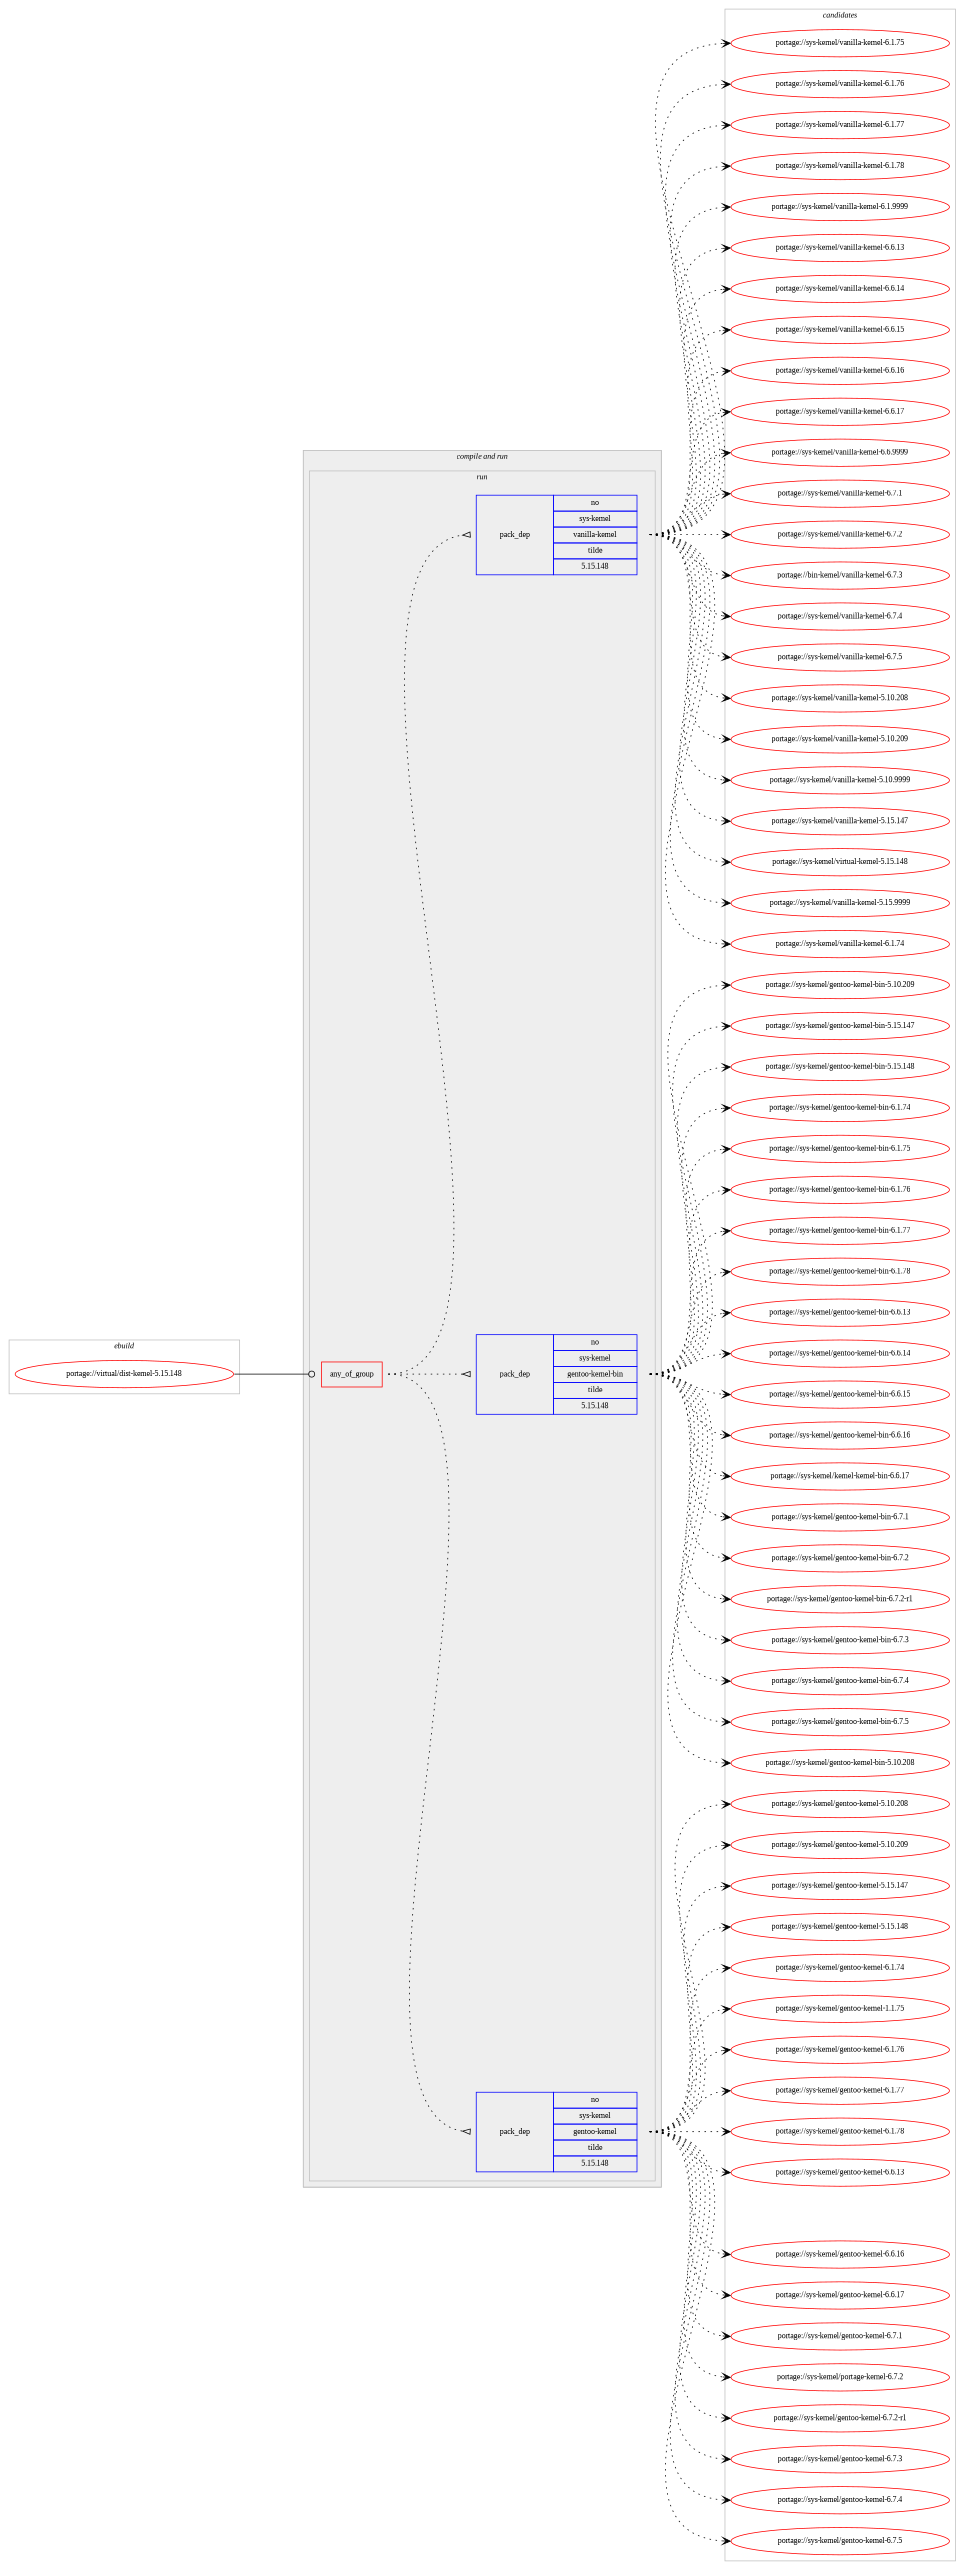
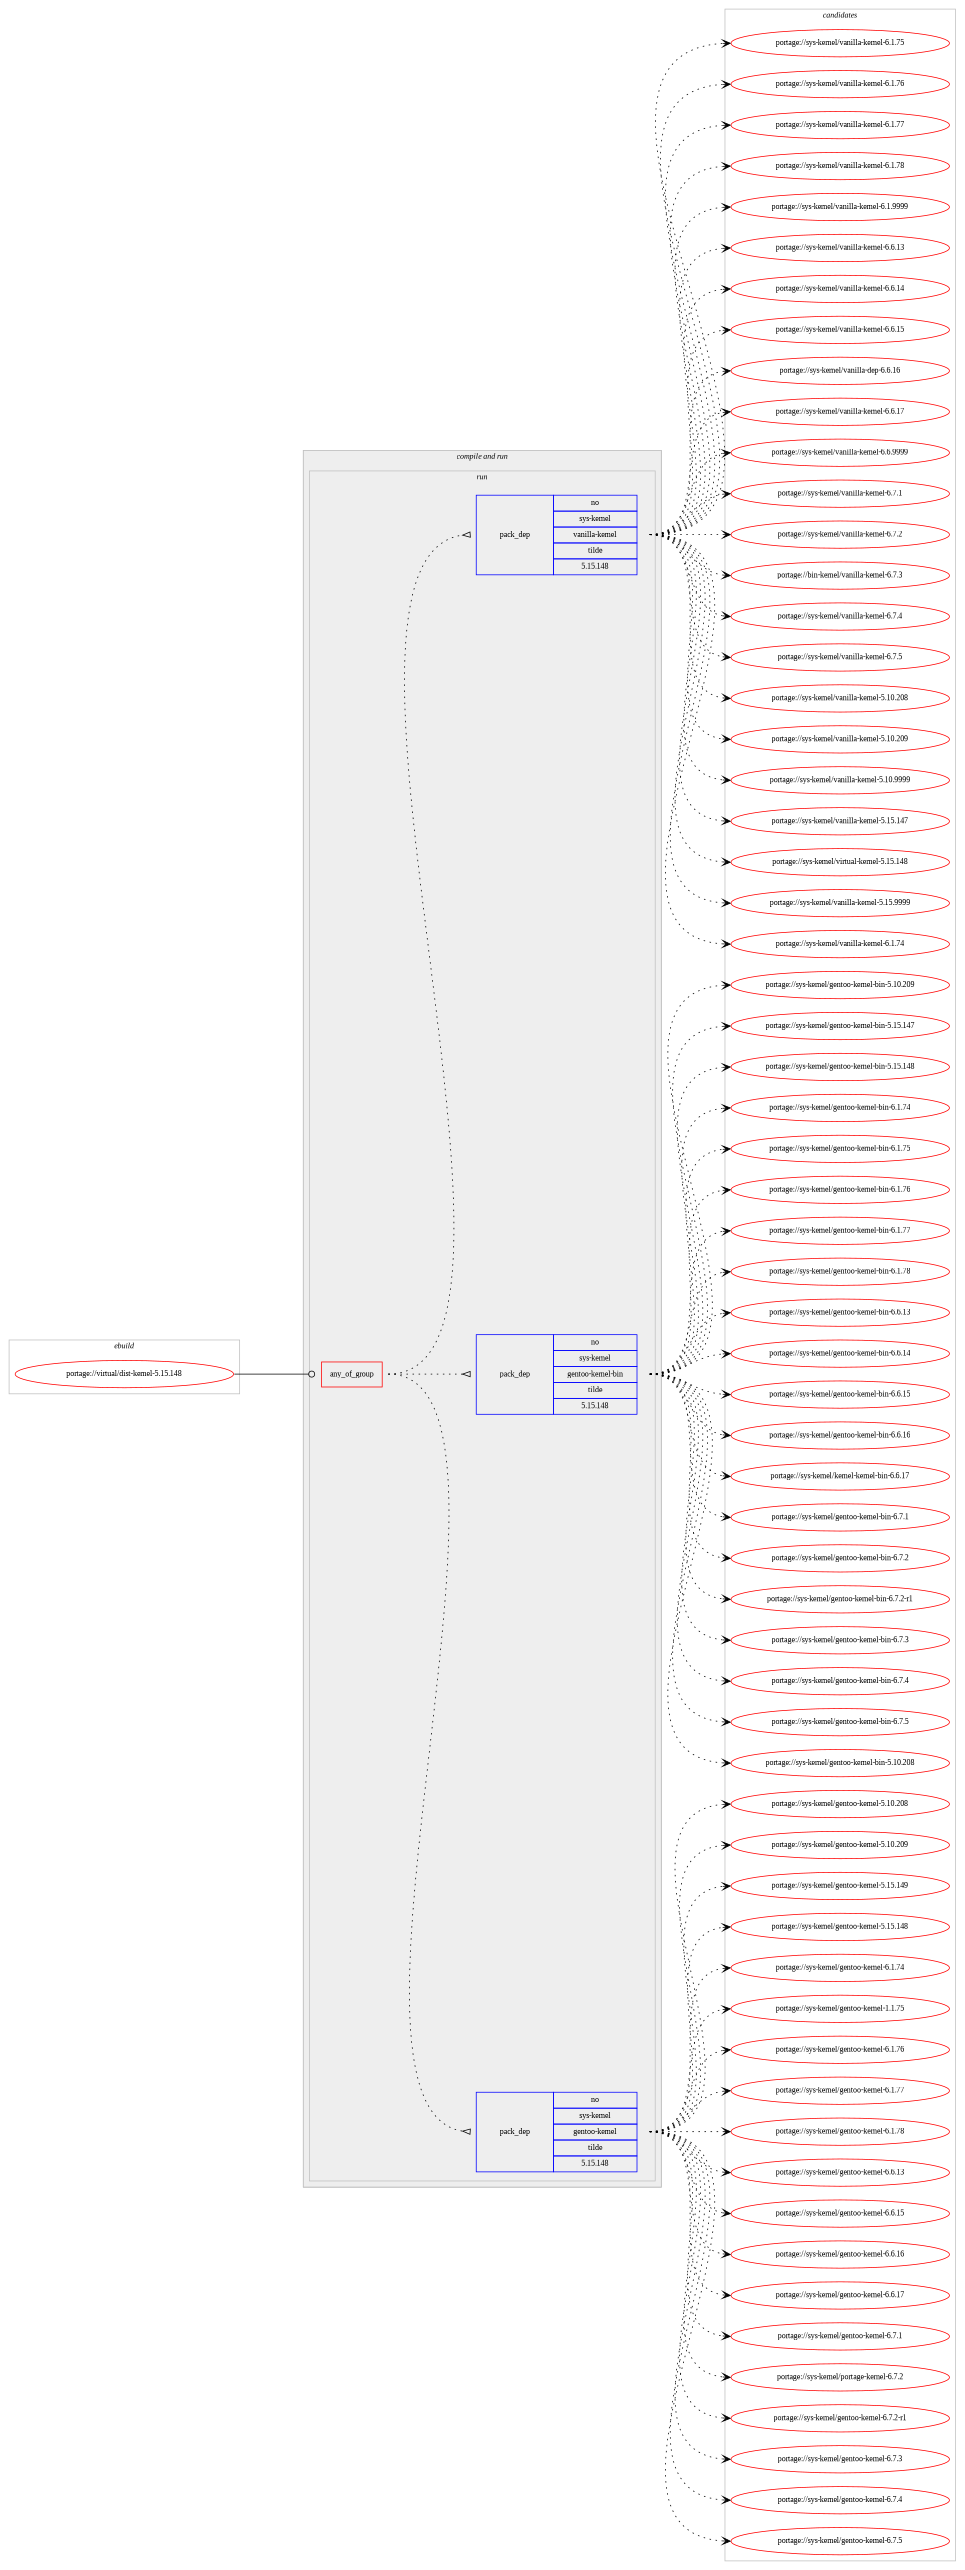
node "portage://sys-kernel/vanilla-kernel-6.6.16": label "portage://sys-kernel/vanilla-kernel-6.6.16" -> "portage://sys-kernel/vanilla-dep-6.6.16"
node "portage://sys-kernel/gentoo-kernel-5.15.147": label "portage://sys-kernel/gentoo-kernel-5.15.147" -> "portage://sys-kernel/gentoo-kernel-5.15.149"
node "portage://sys-kernel/gentoo-kernel-6.6.15": added
